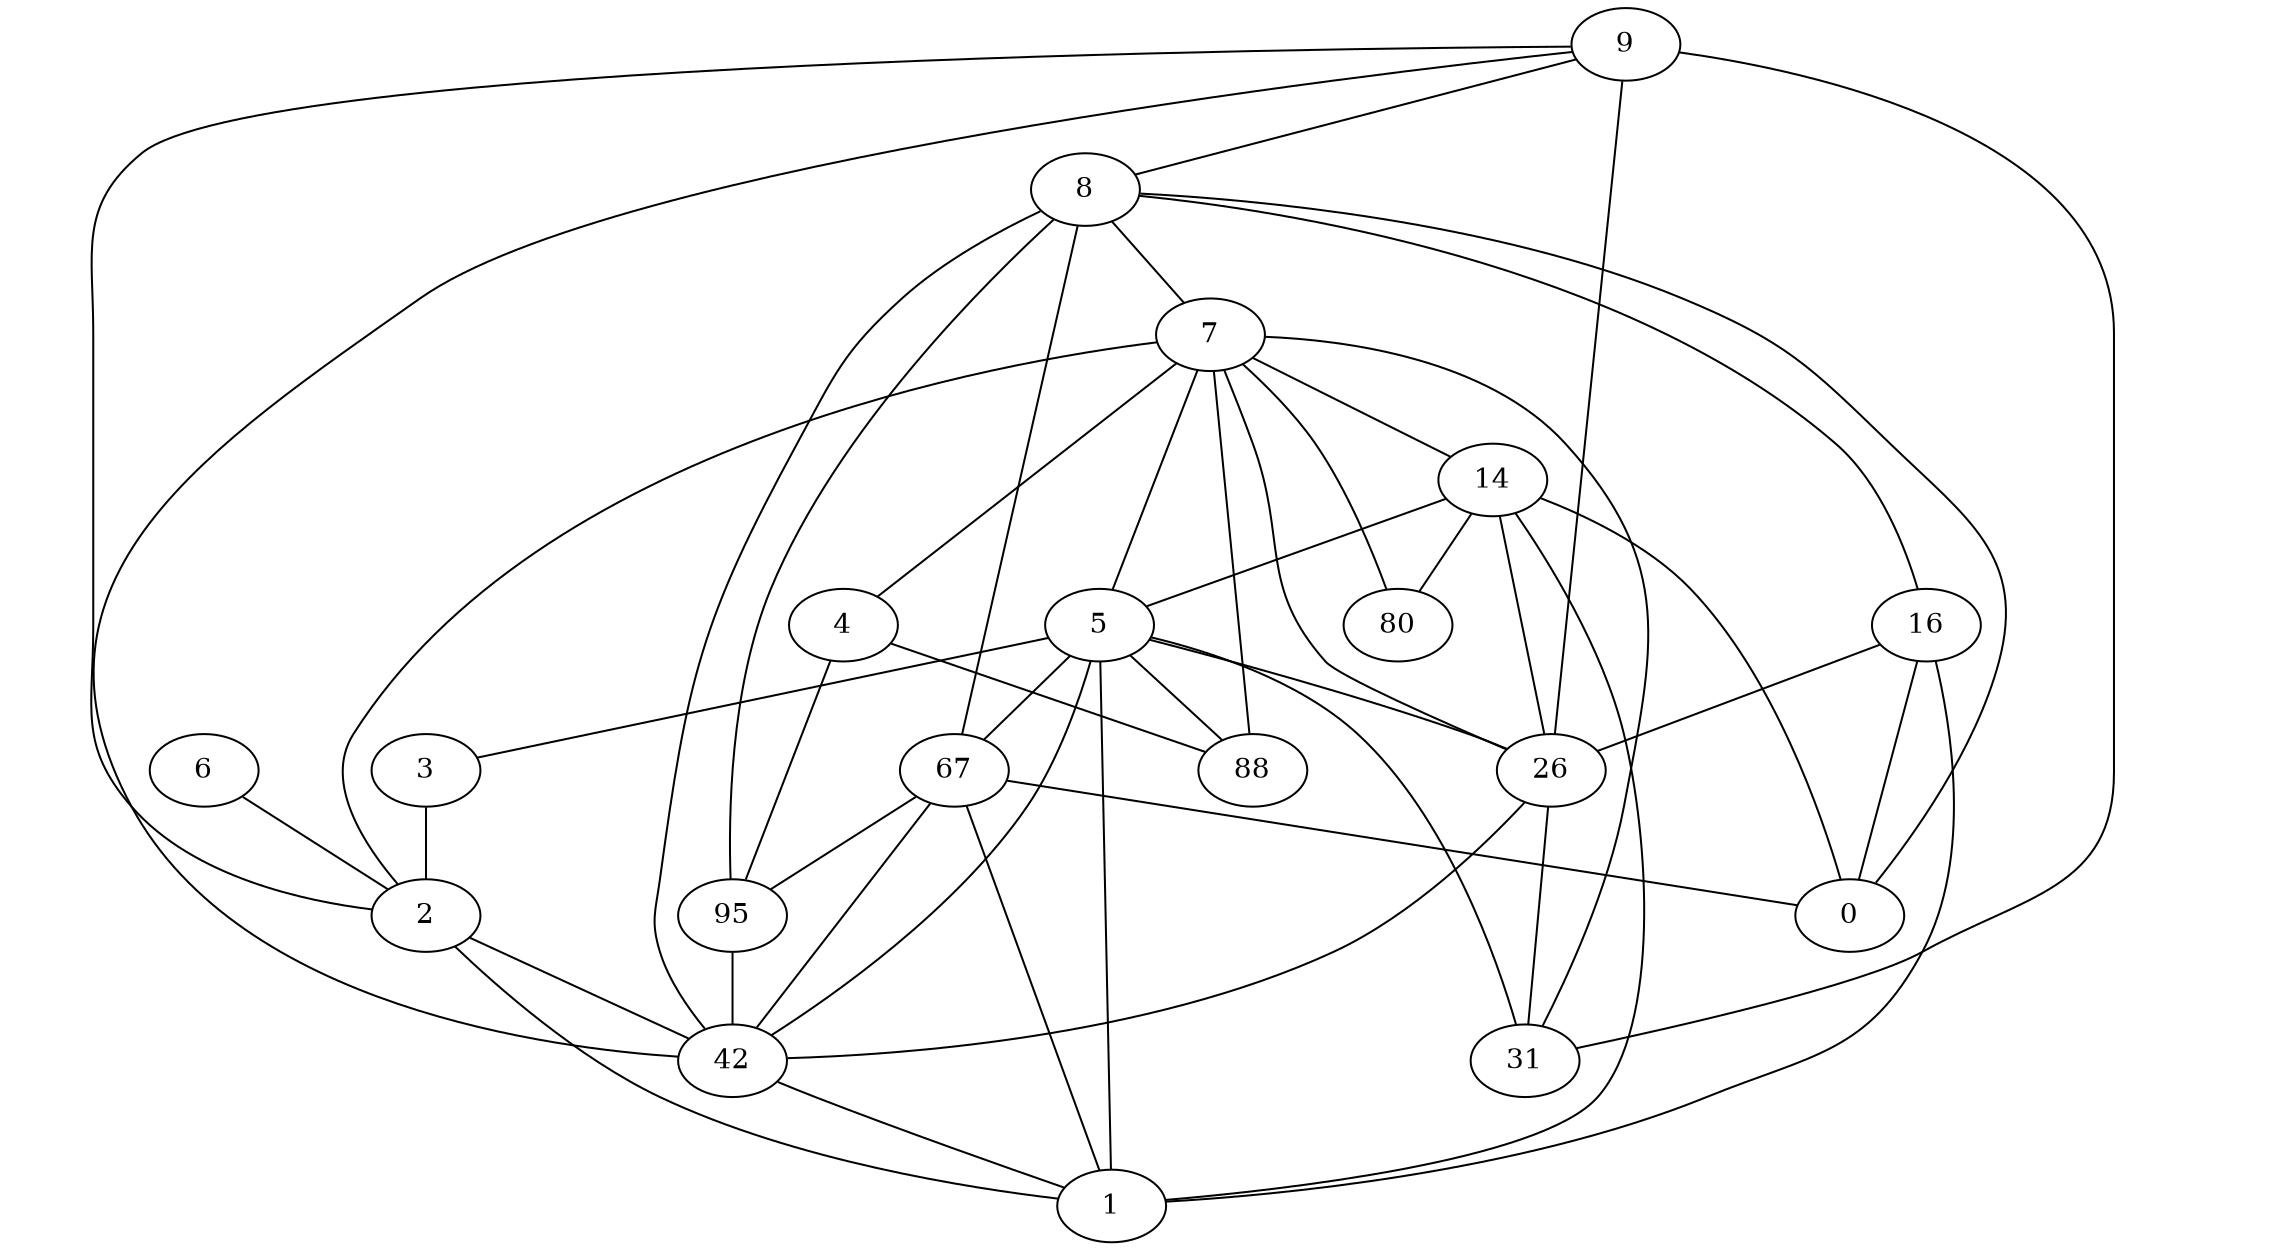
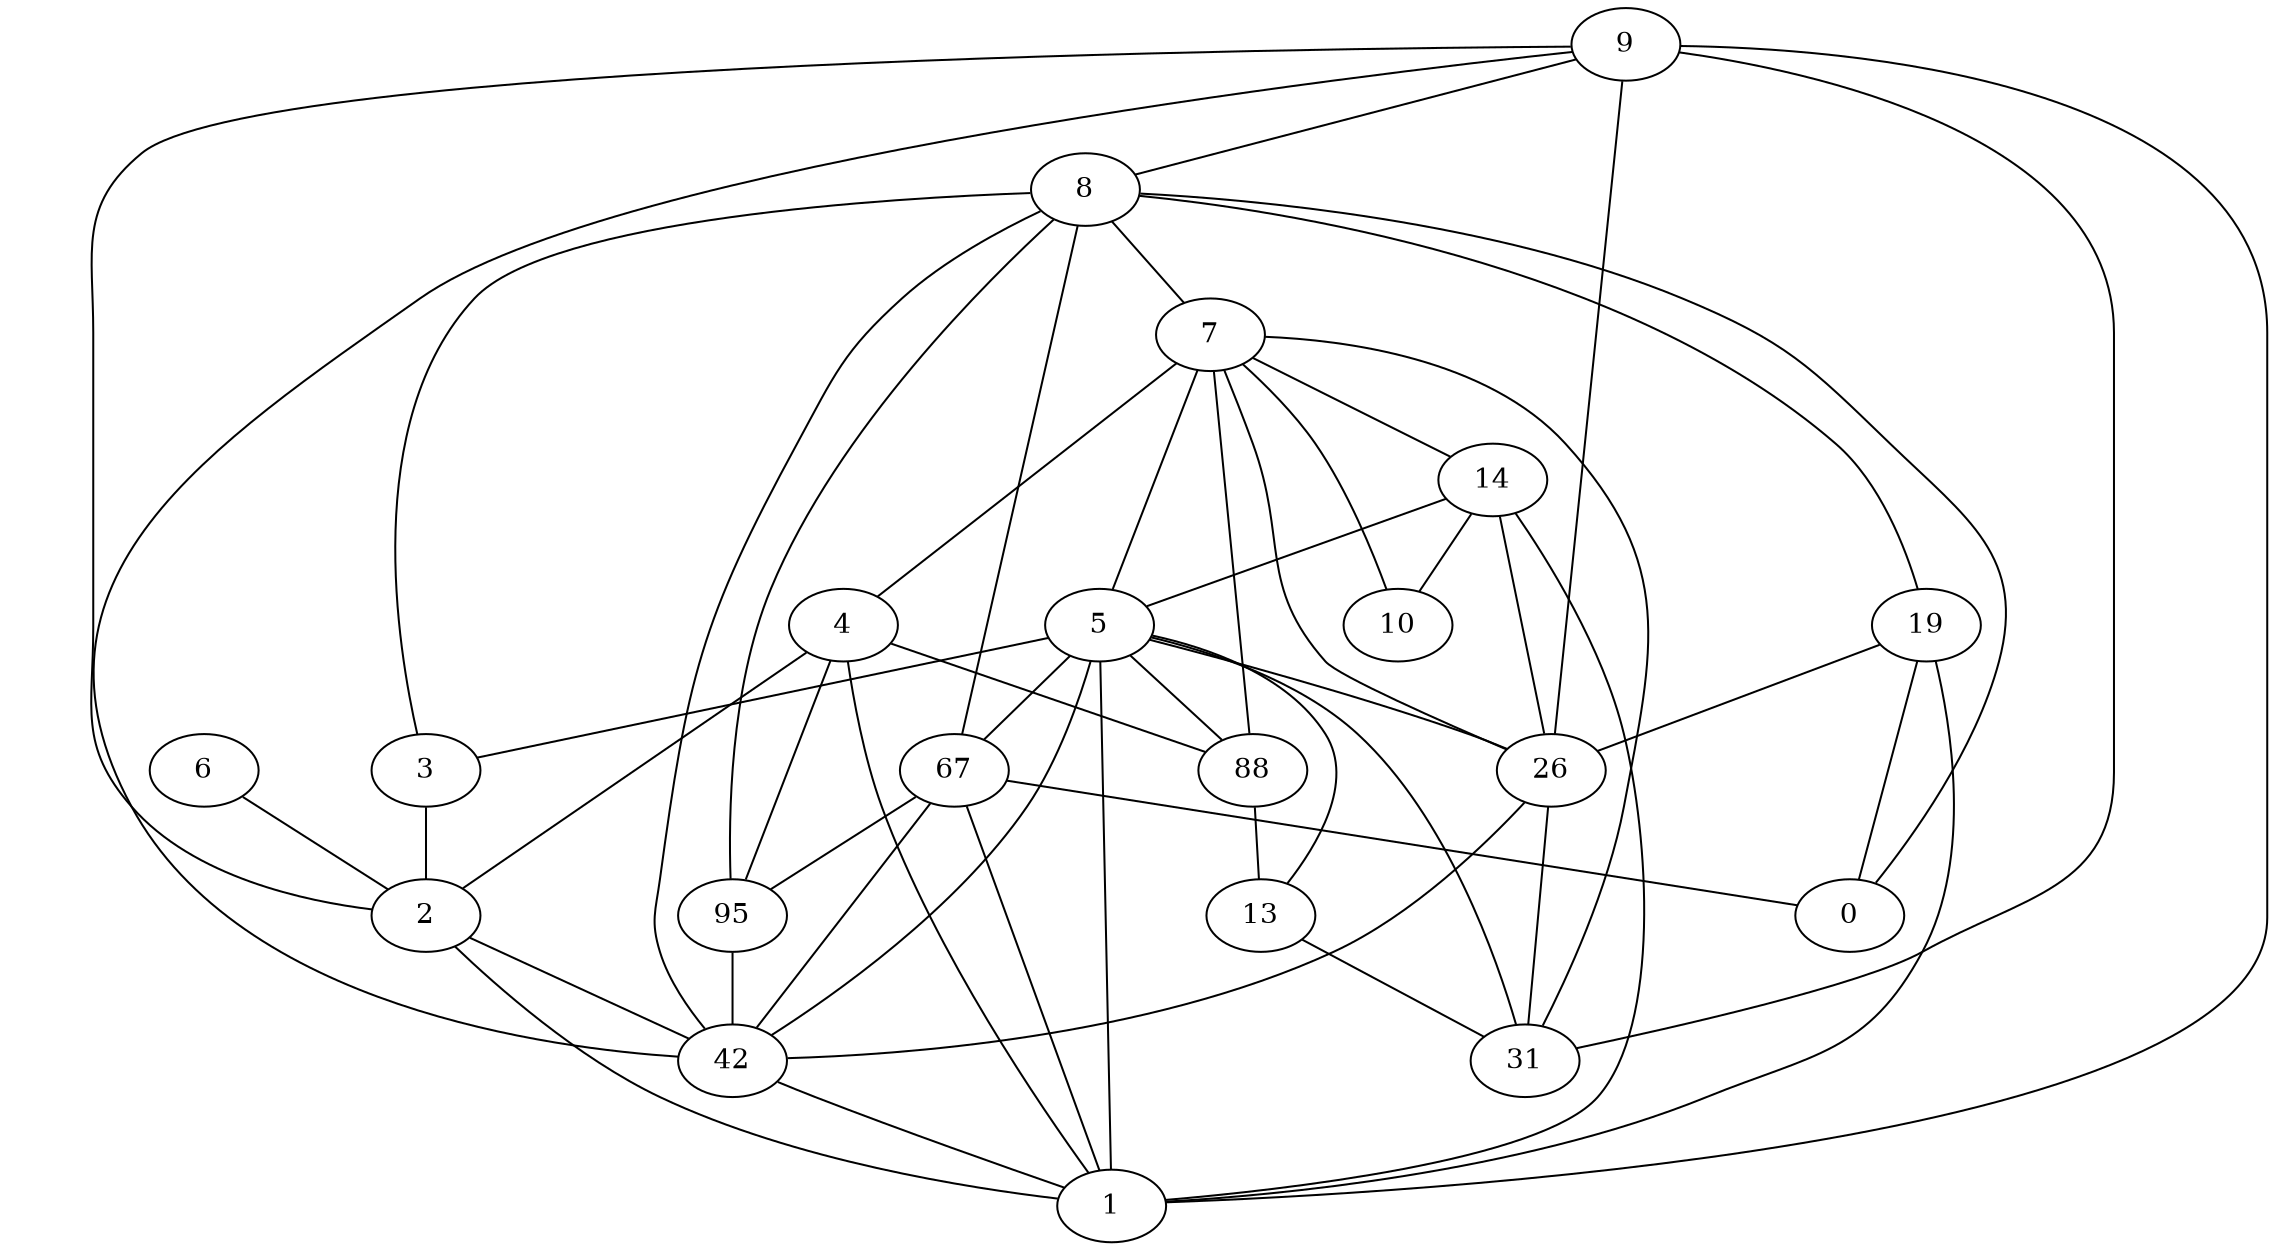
edge "8" -- "3": added
edge "7" -- "2": now "4" -- "2"
node "80": label "80" -> "10"
node "16": label "16" -> "19"
edge "14" -- "0": removed
edge "9" -- "1": added
node "13": added
edge "4" -- "1": added
